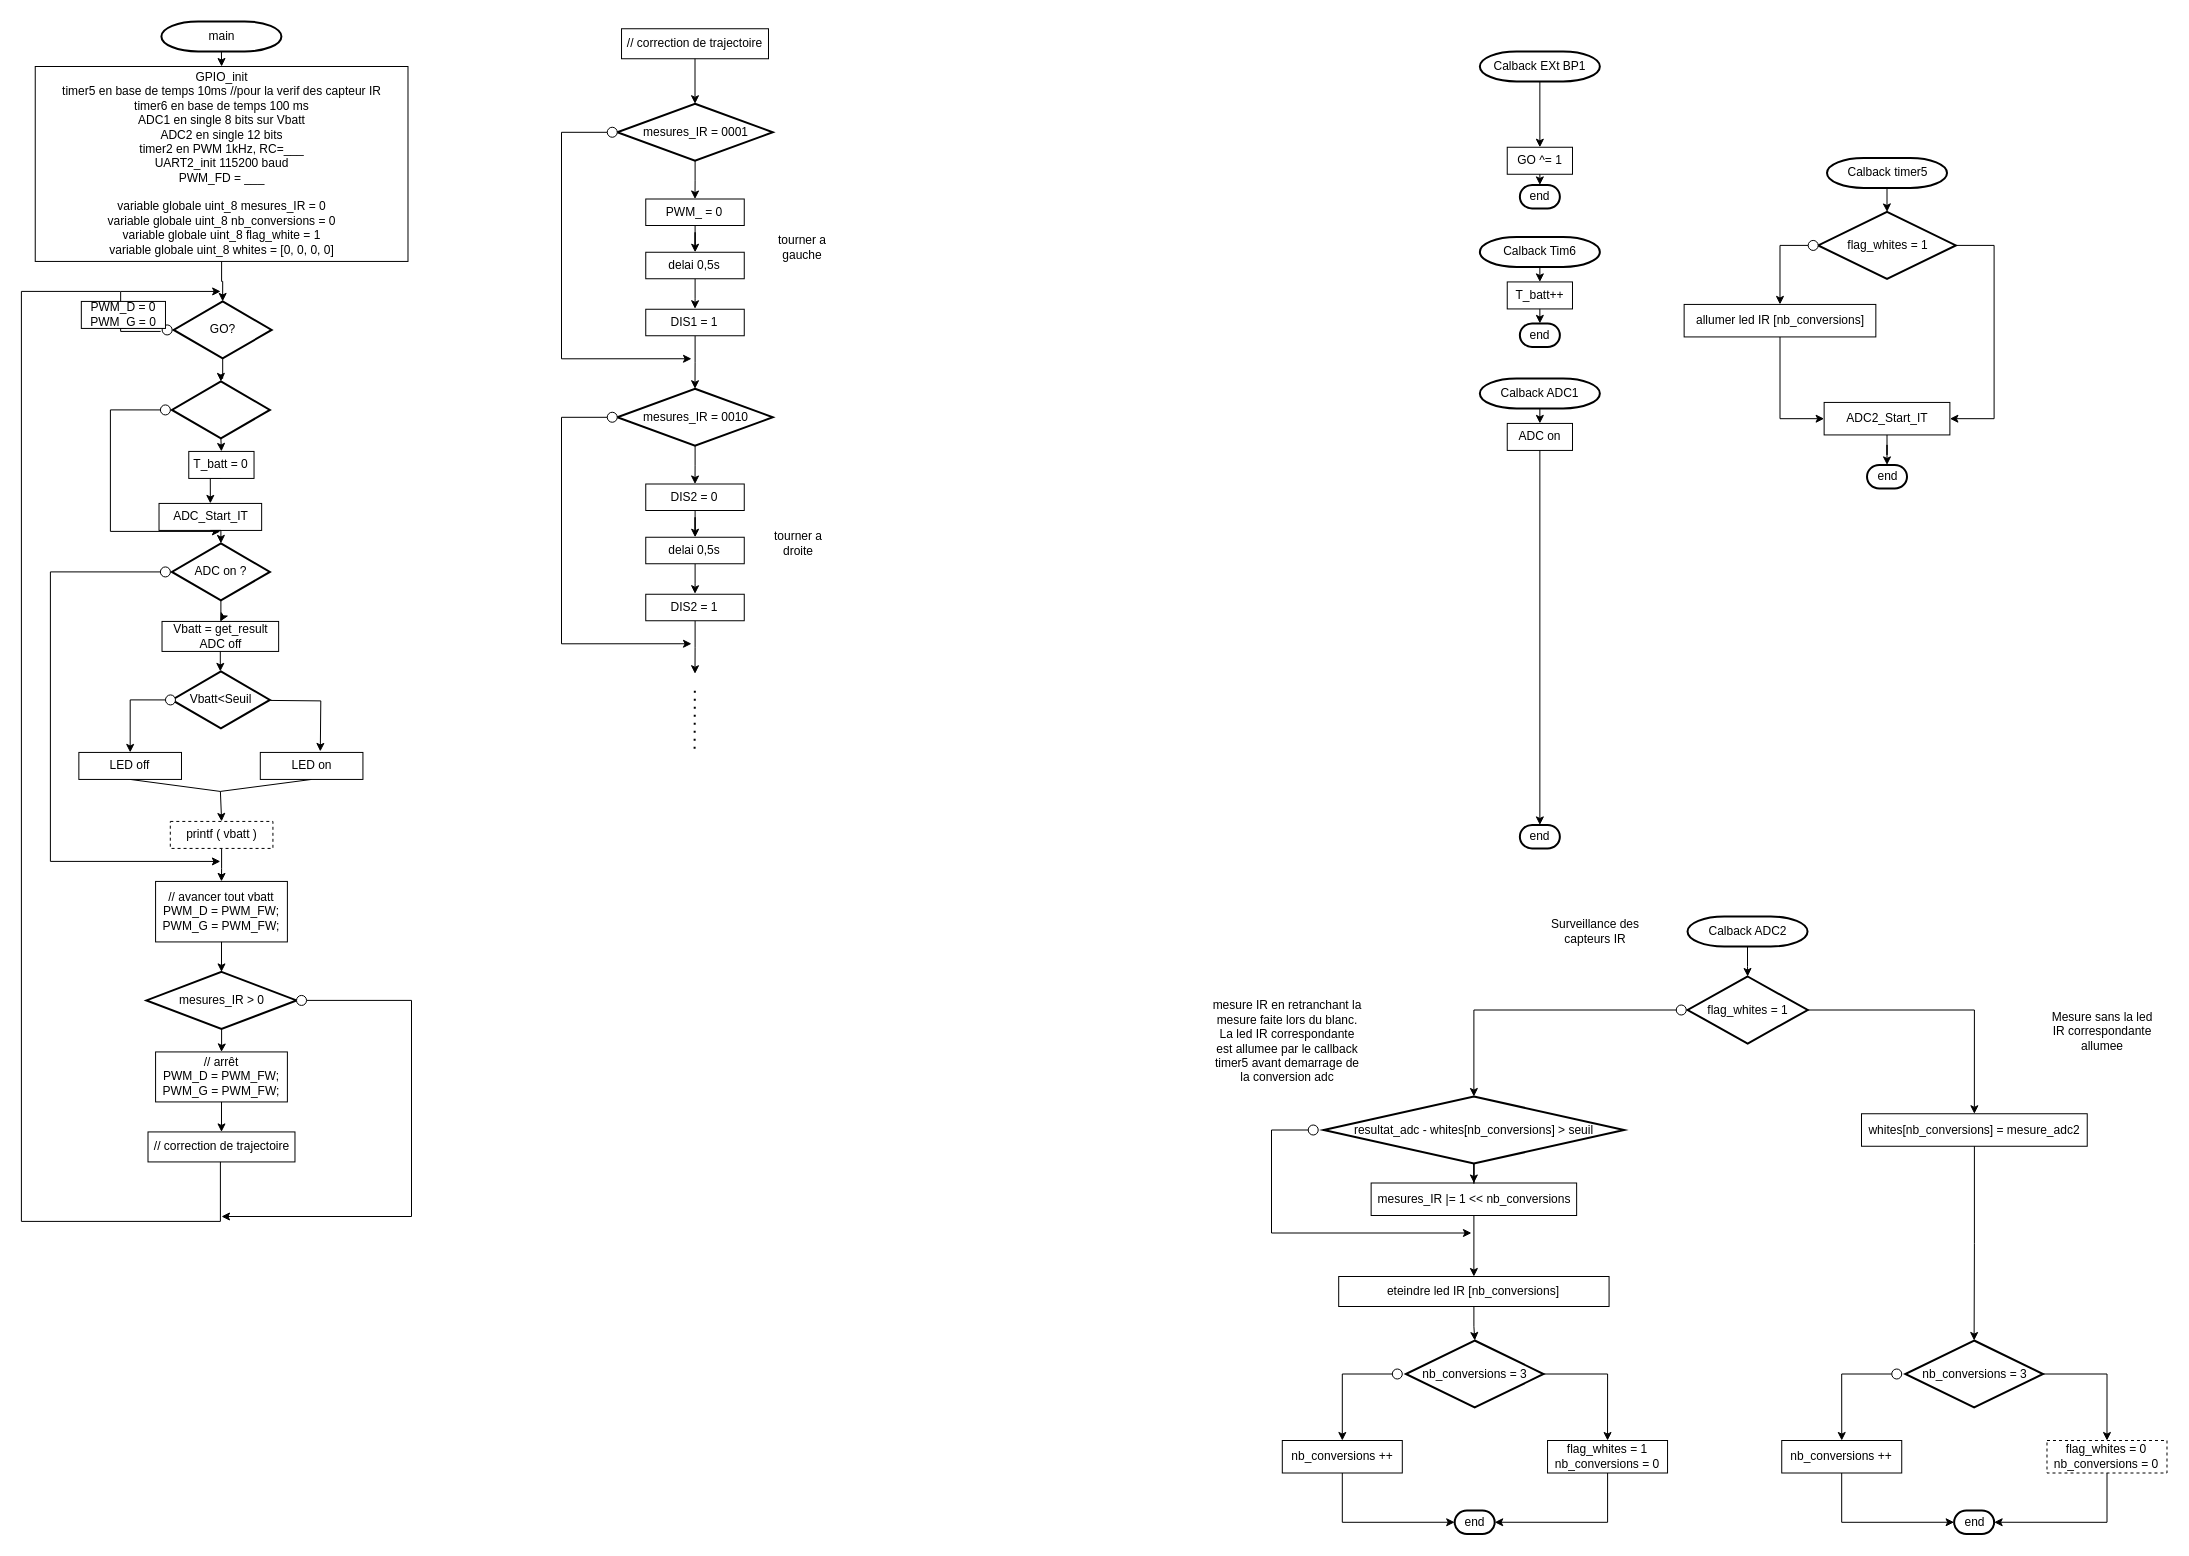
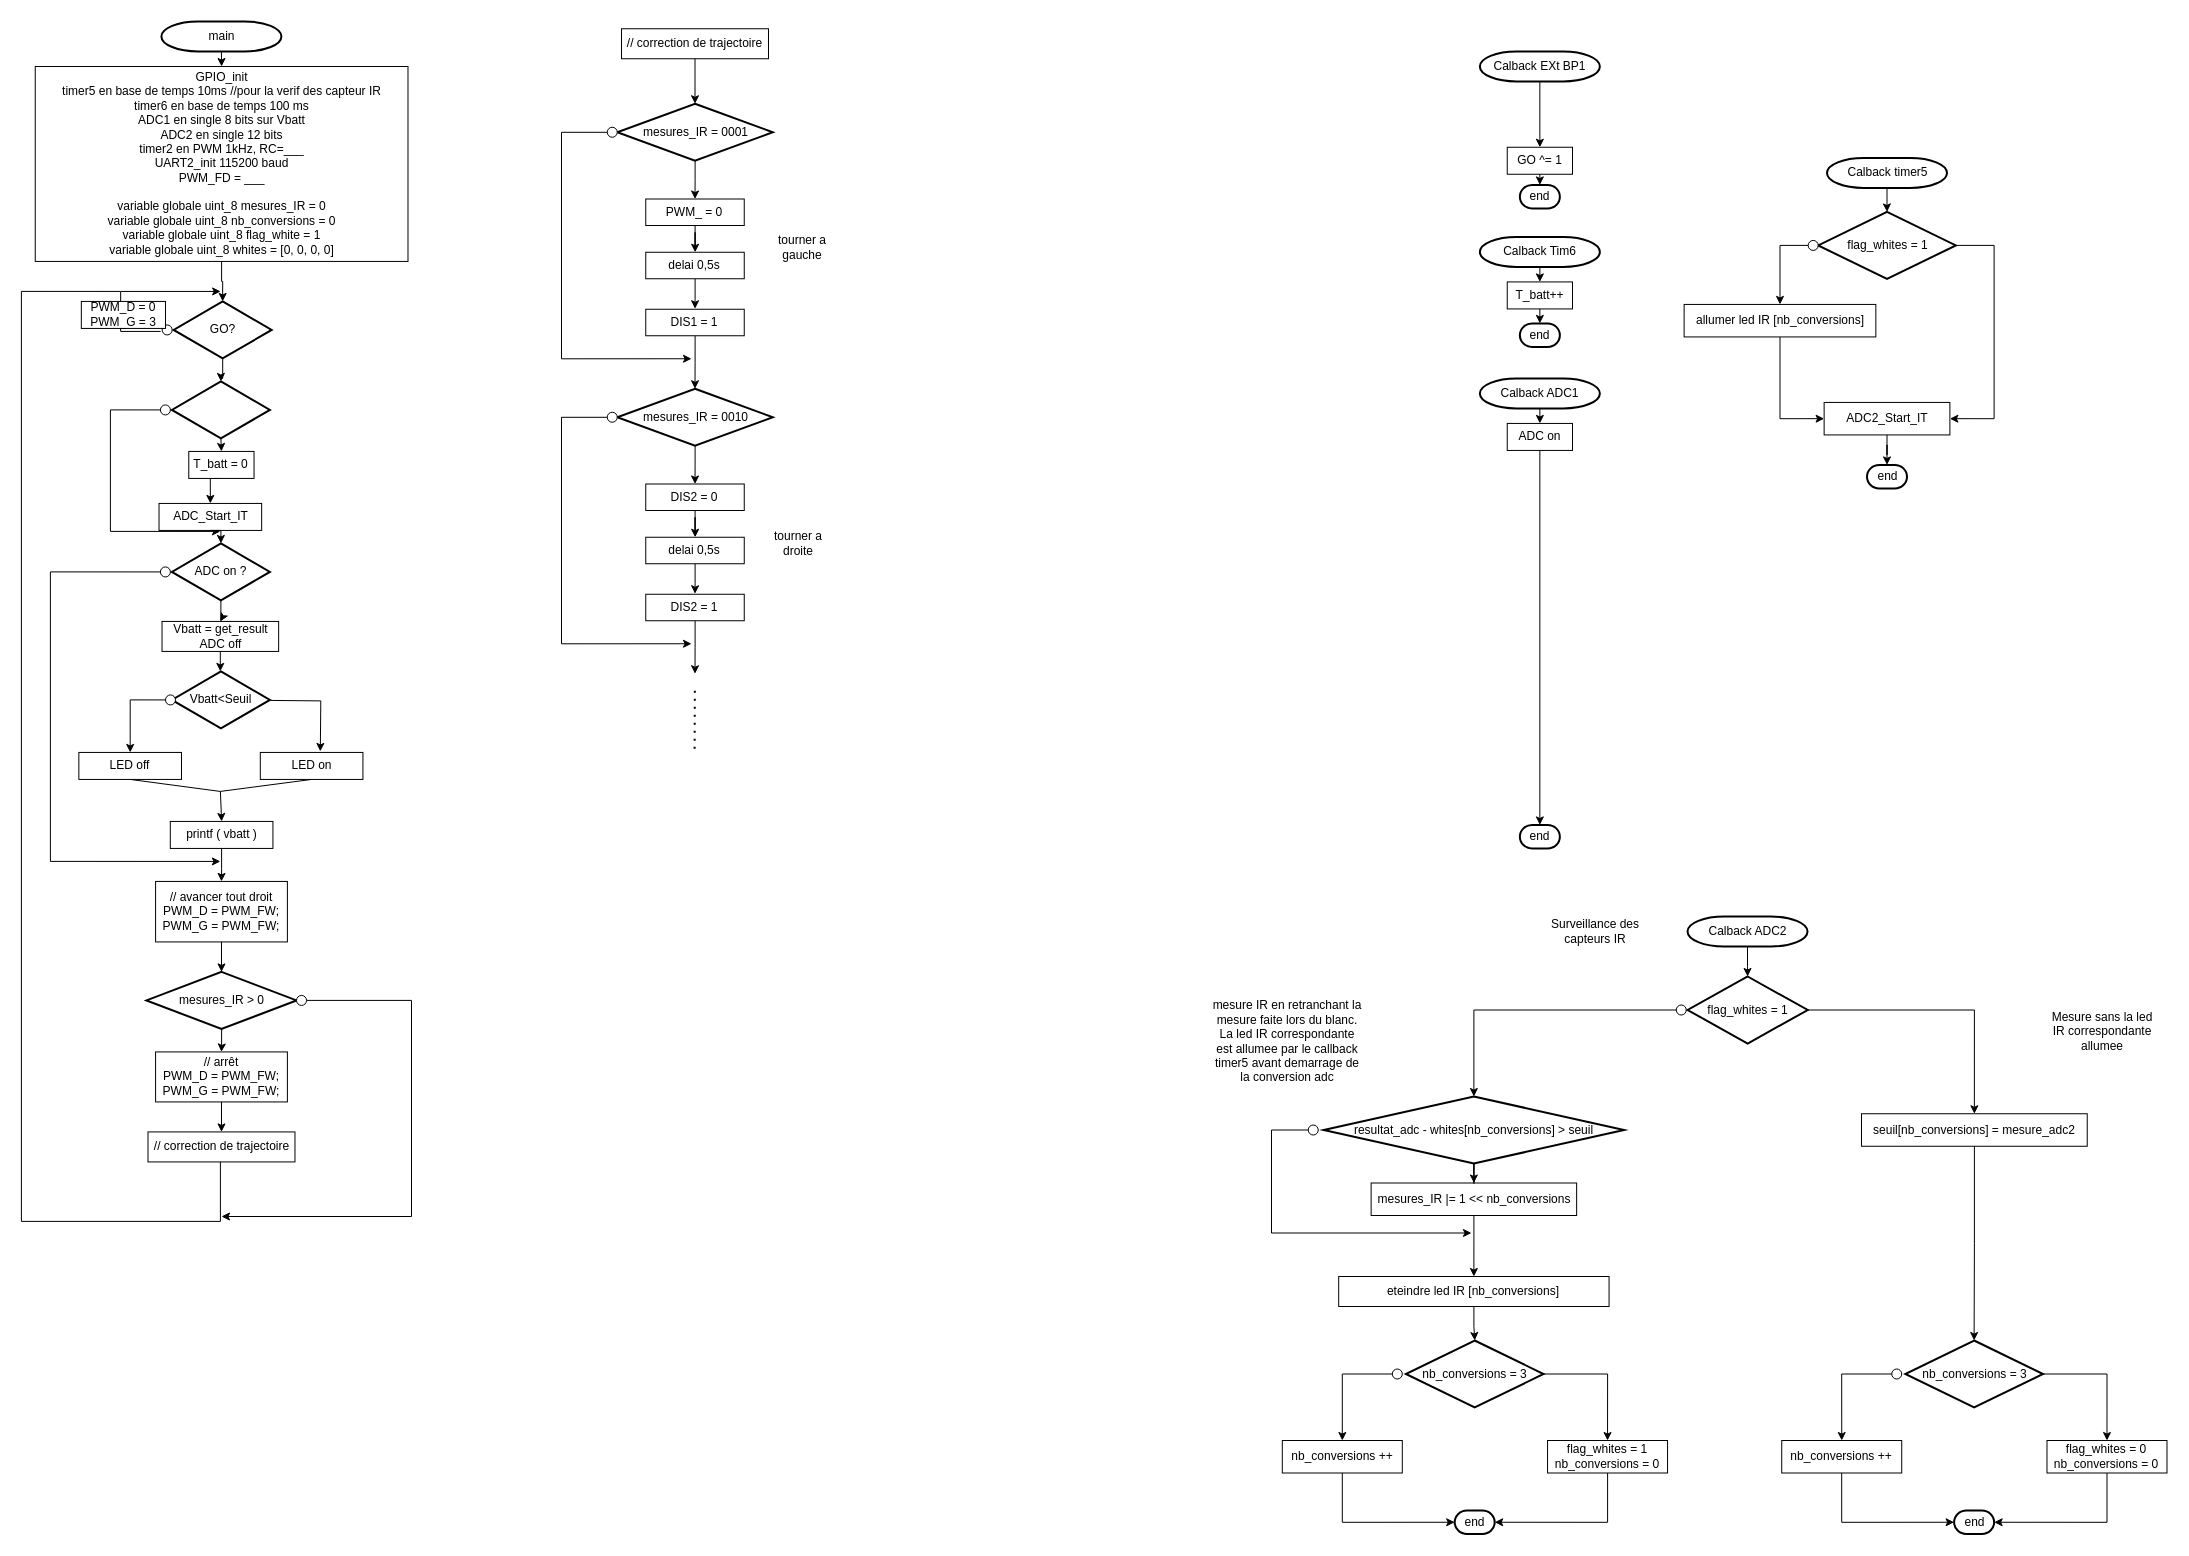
node "PWM_D = 0 PWM_G = 0": label "PWM_D = 0 PWM_G = 0" -> "PWM_D = 0 PWM_G = 3"
node "printf ( vbatt )": style dashed -> solid
node "// avancer tout vbatt PWM_D = PWM_FW; PWM_G = PWM_FW;": label "// avancer tout vbatt PWM_D = PWM_FW; PWM_G = PWM_FW;" -> "// avancer tout droit PWM_D = PWM_FW; PWM_G = PWM_FW;"
node "whites[nb_conversions] = mesure_adc2": label "whites[nb_conversions] = mesure_adc2" -> "seuil[nb_conversions] = mesure_adc2"
node "flag_whites = 0 nb_conversions = 0": style dashed -> solid
